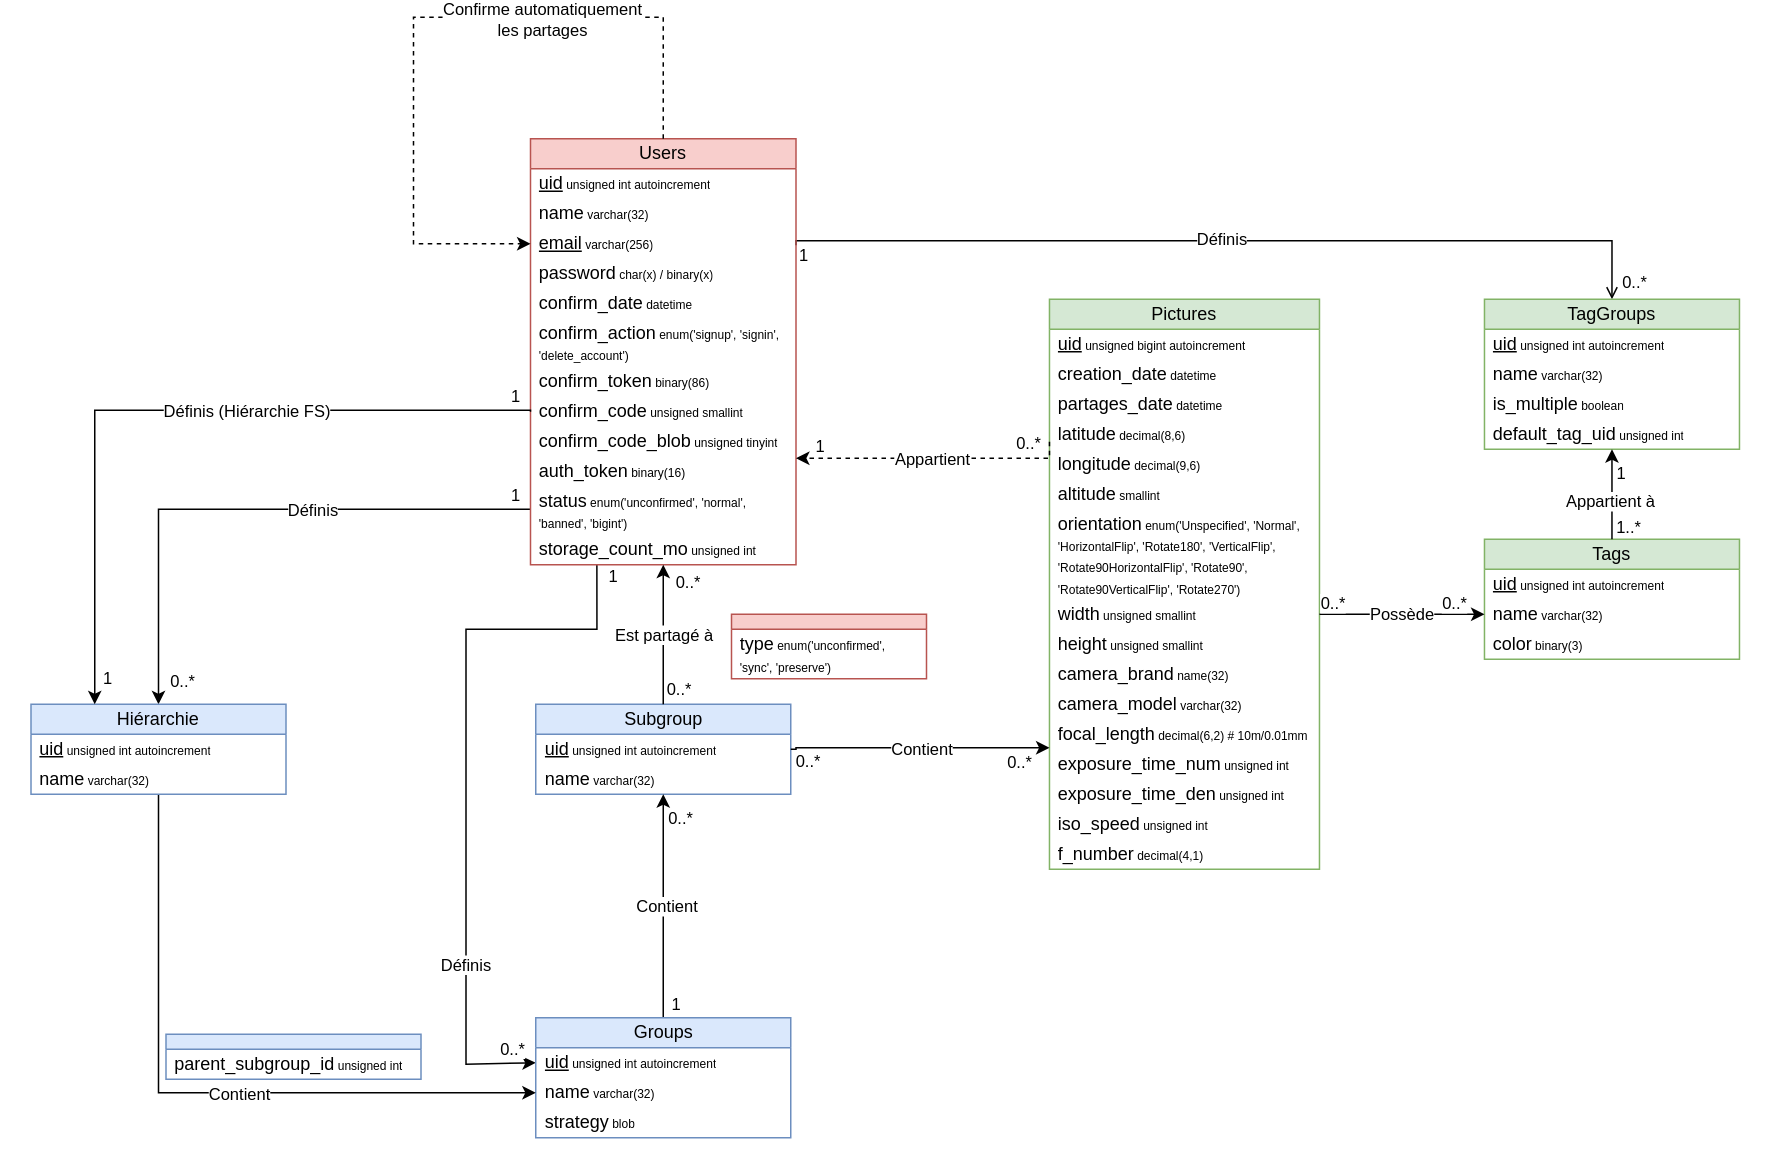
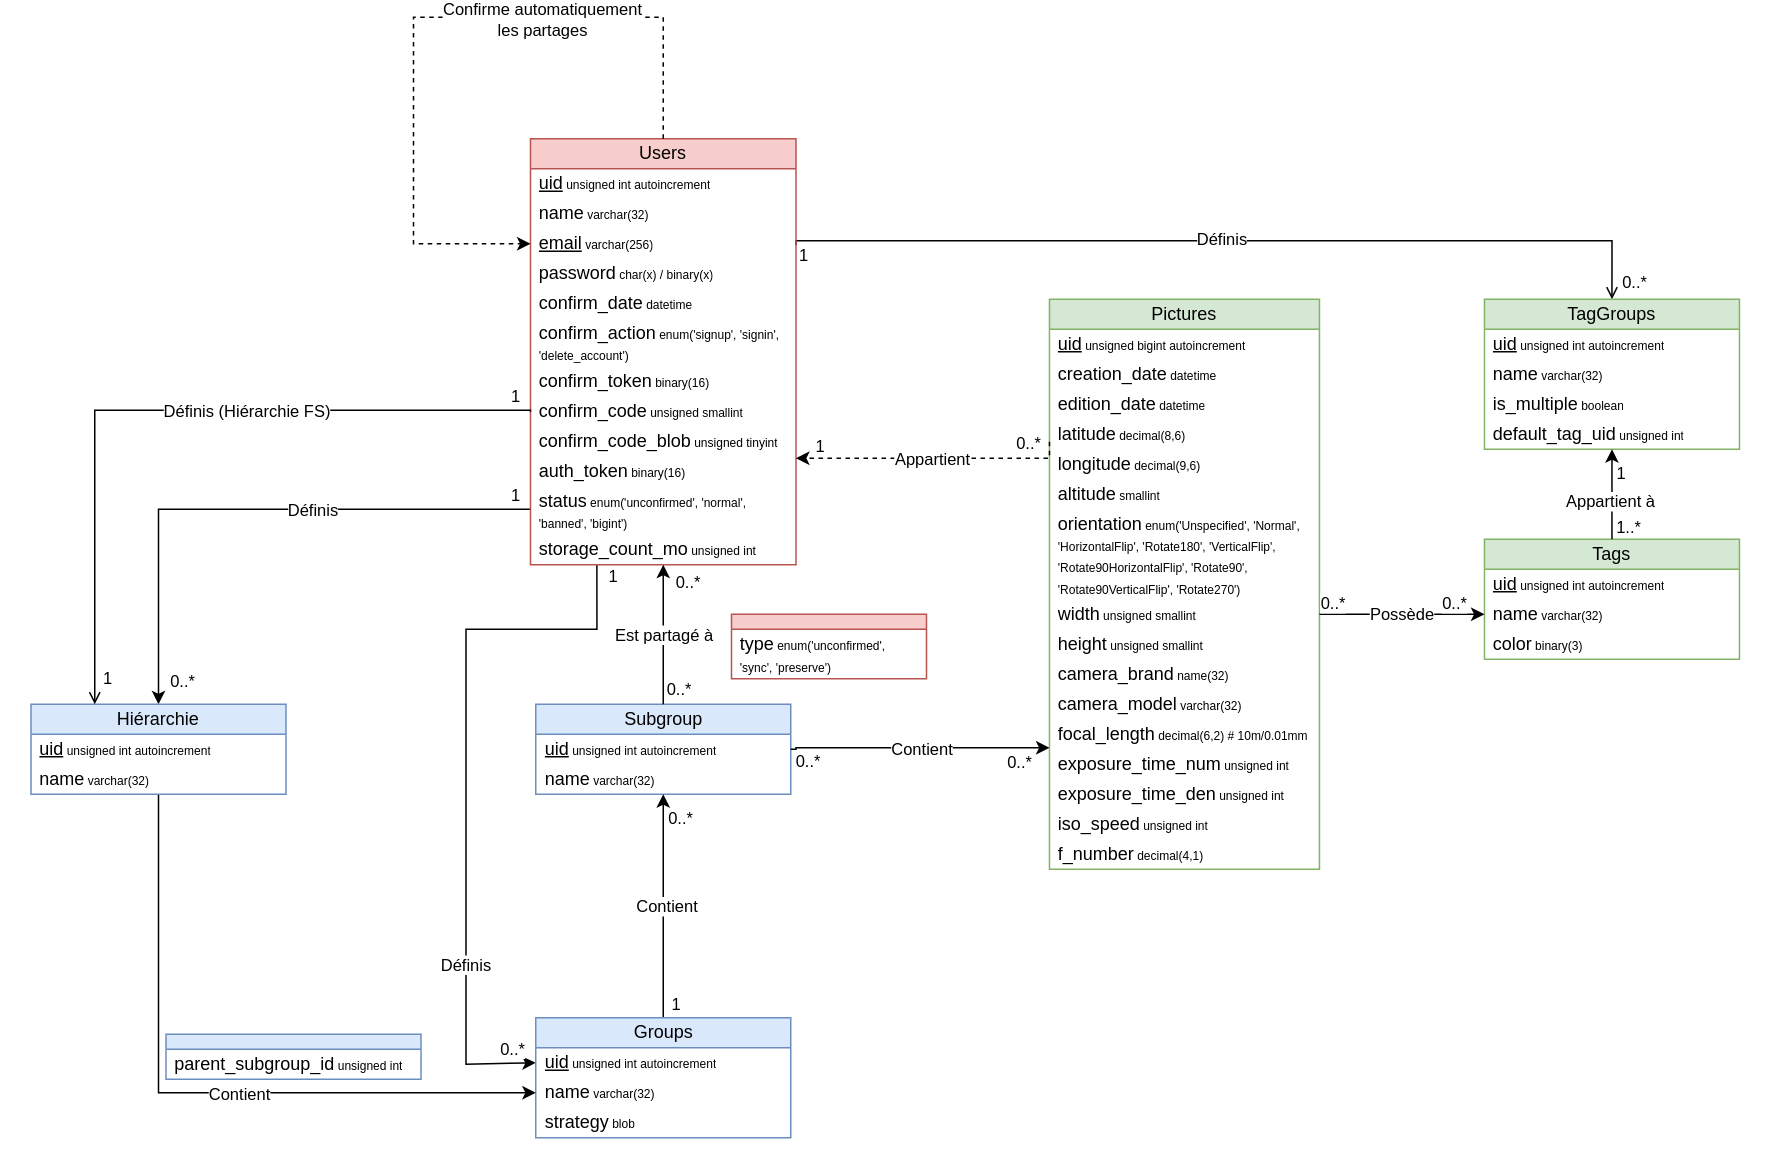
node "confirm_token binary(86)": label "confirm_token binary(86)" -> "confirm_token binary(16)"
node "partages_date datetime": label "partages_date datetime" -> "edition_date datetime"
edge "confirm_code unsigned smallint" -> "Hiérarchie": arrowhead classic -> open
